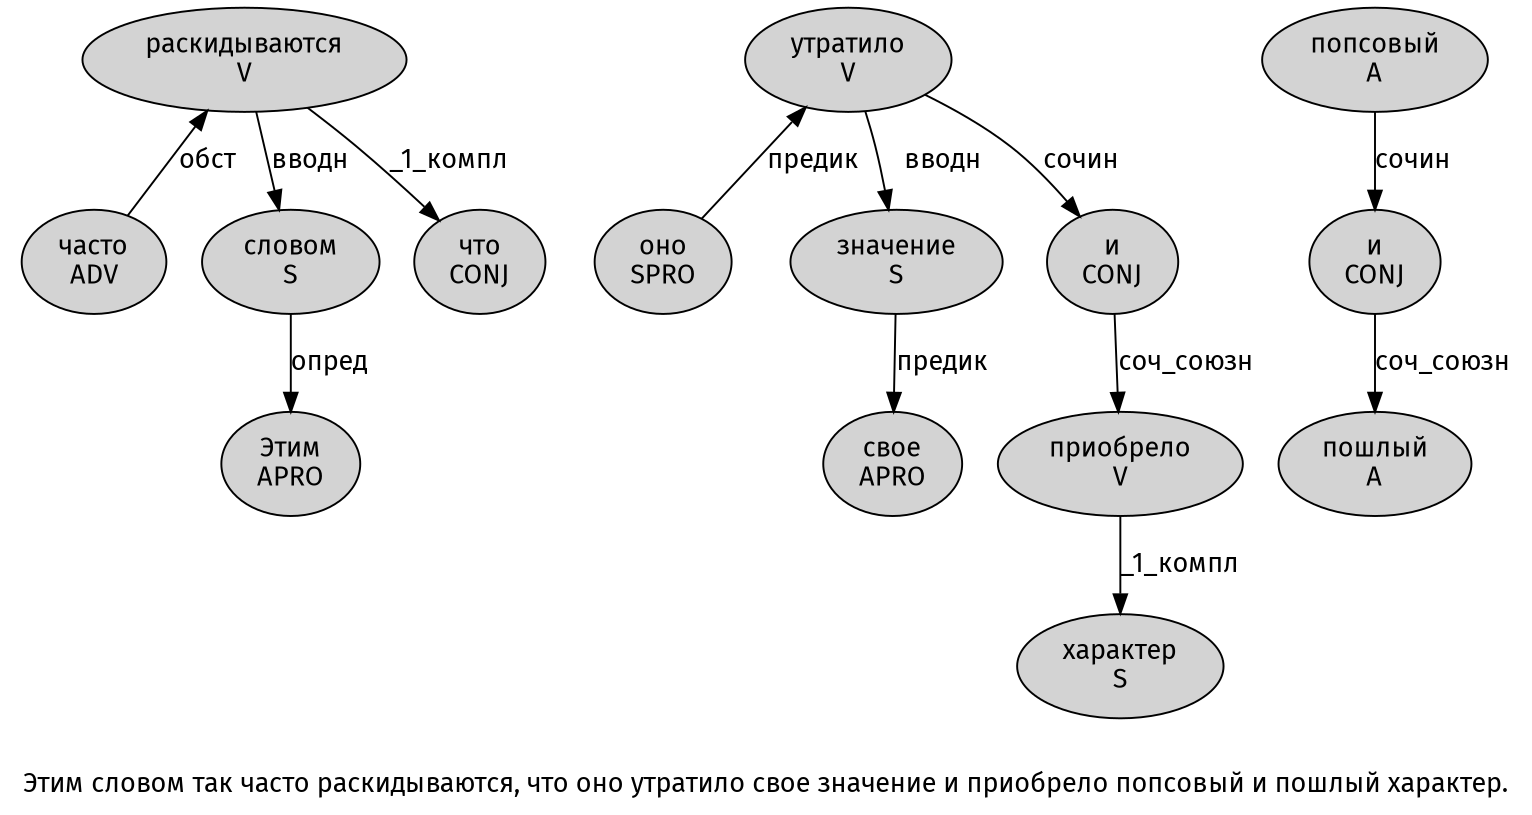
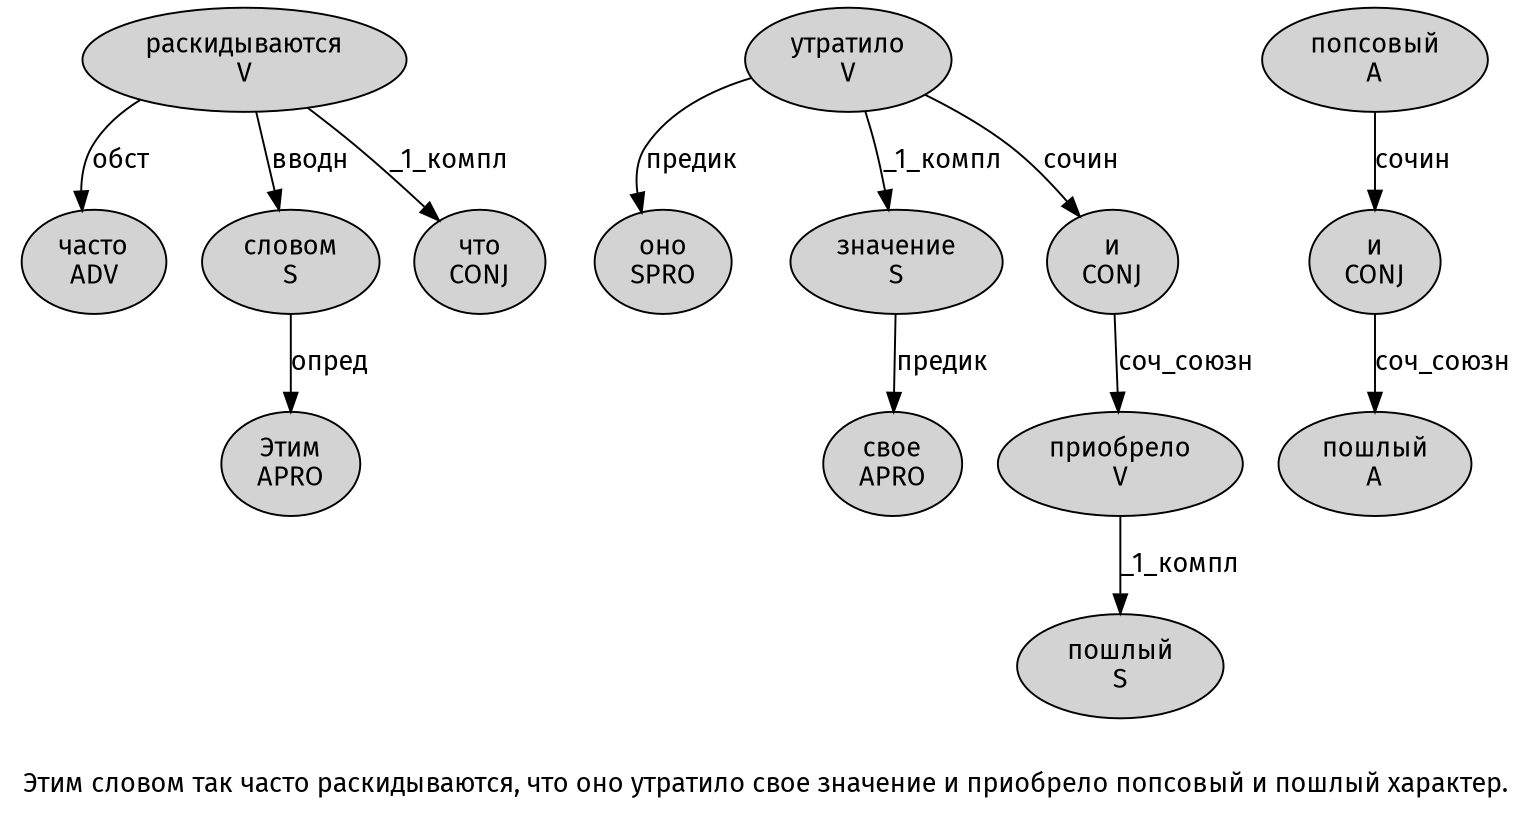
edge "утратило V" -> "значение S": label "вводн" -> "_1_компл"
edge "оно SPRO" -> "утратило V": reversed
edge "часто ADV" -> "раскидываются V": reversed
node "характер S": label "характер S" -> "пошлый S"
